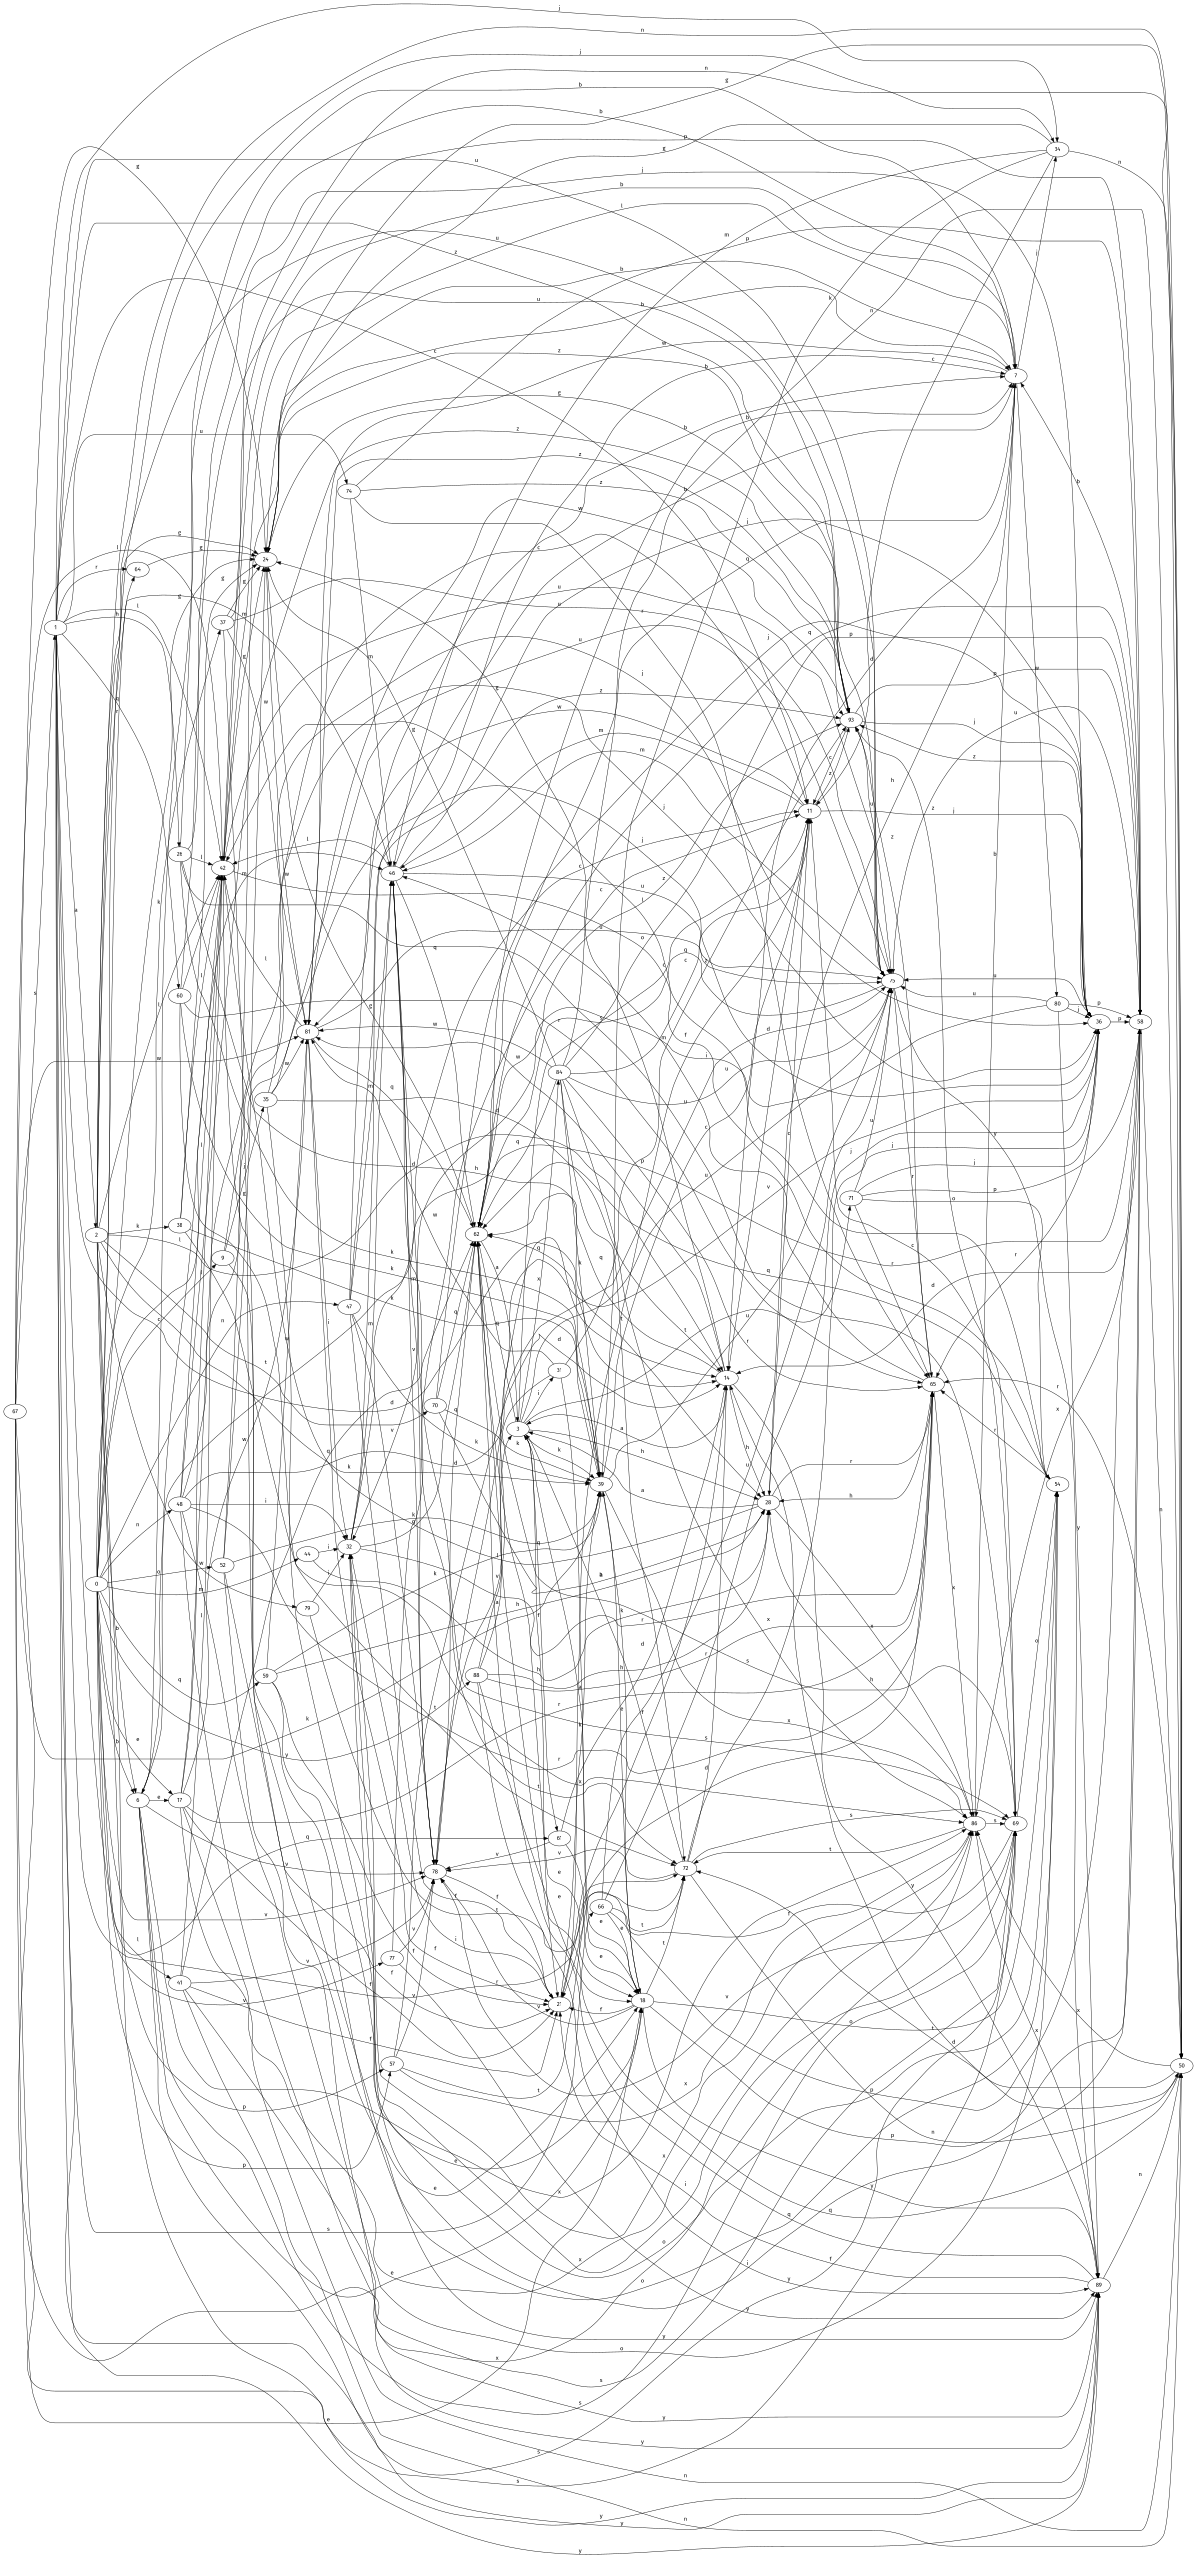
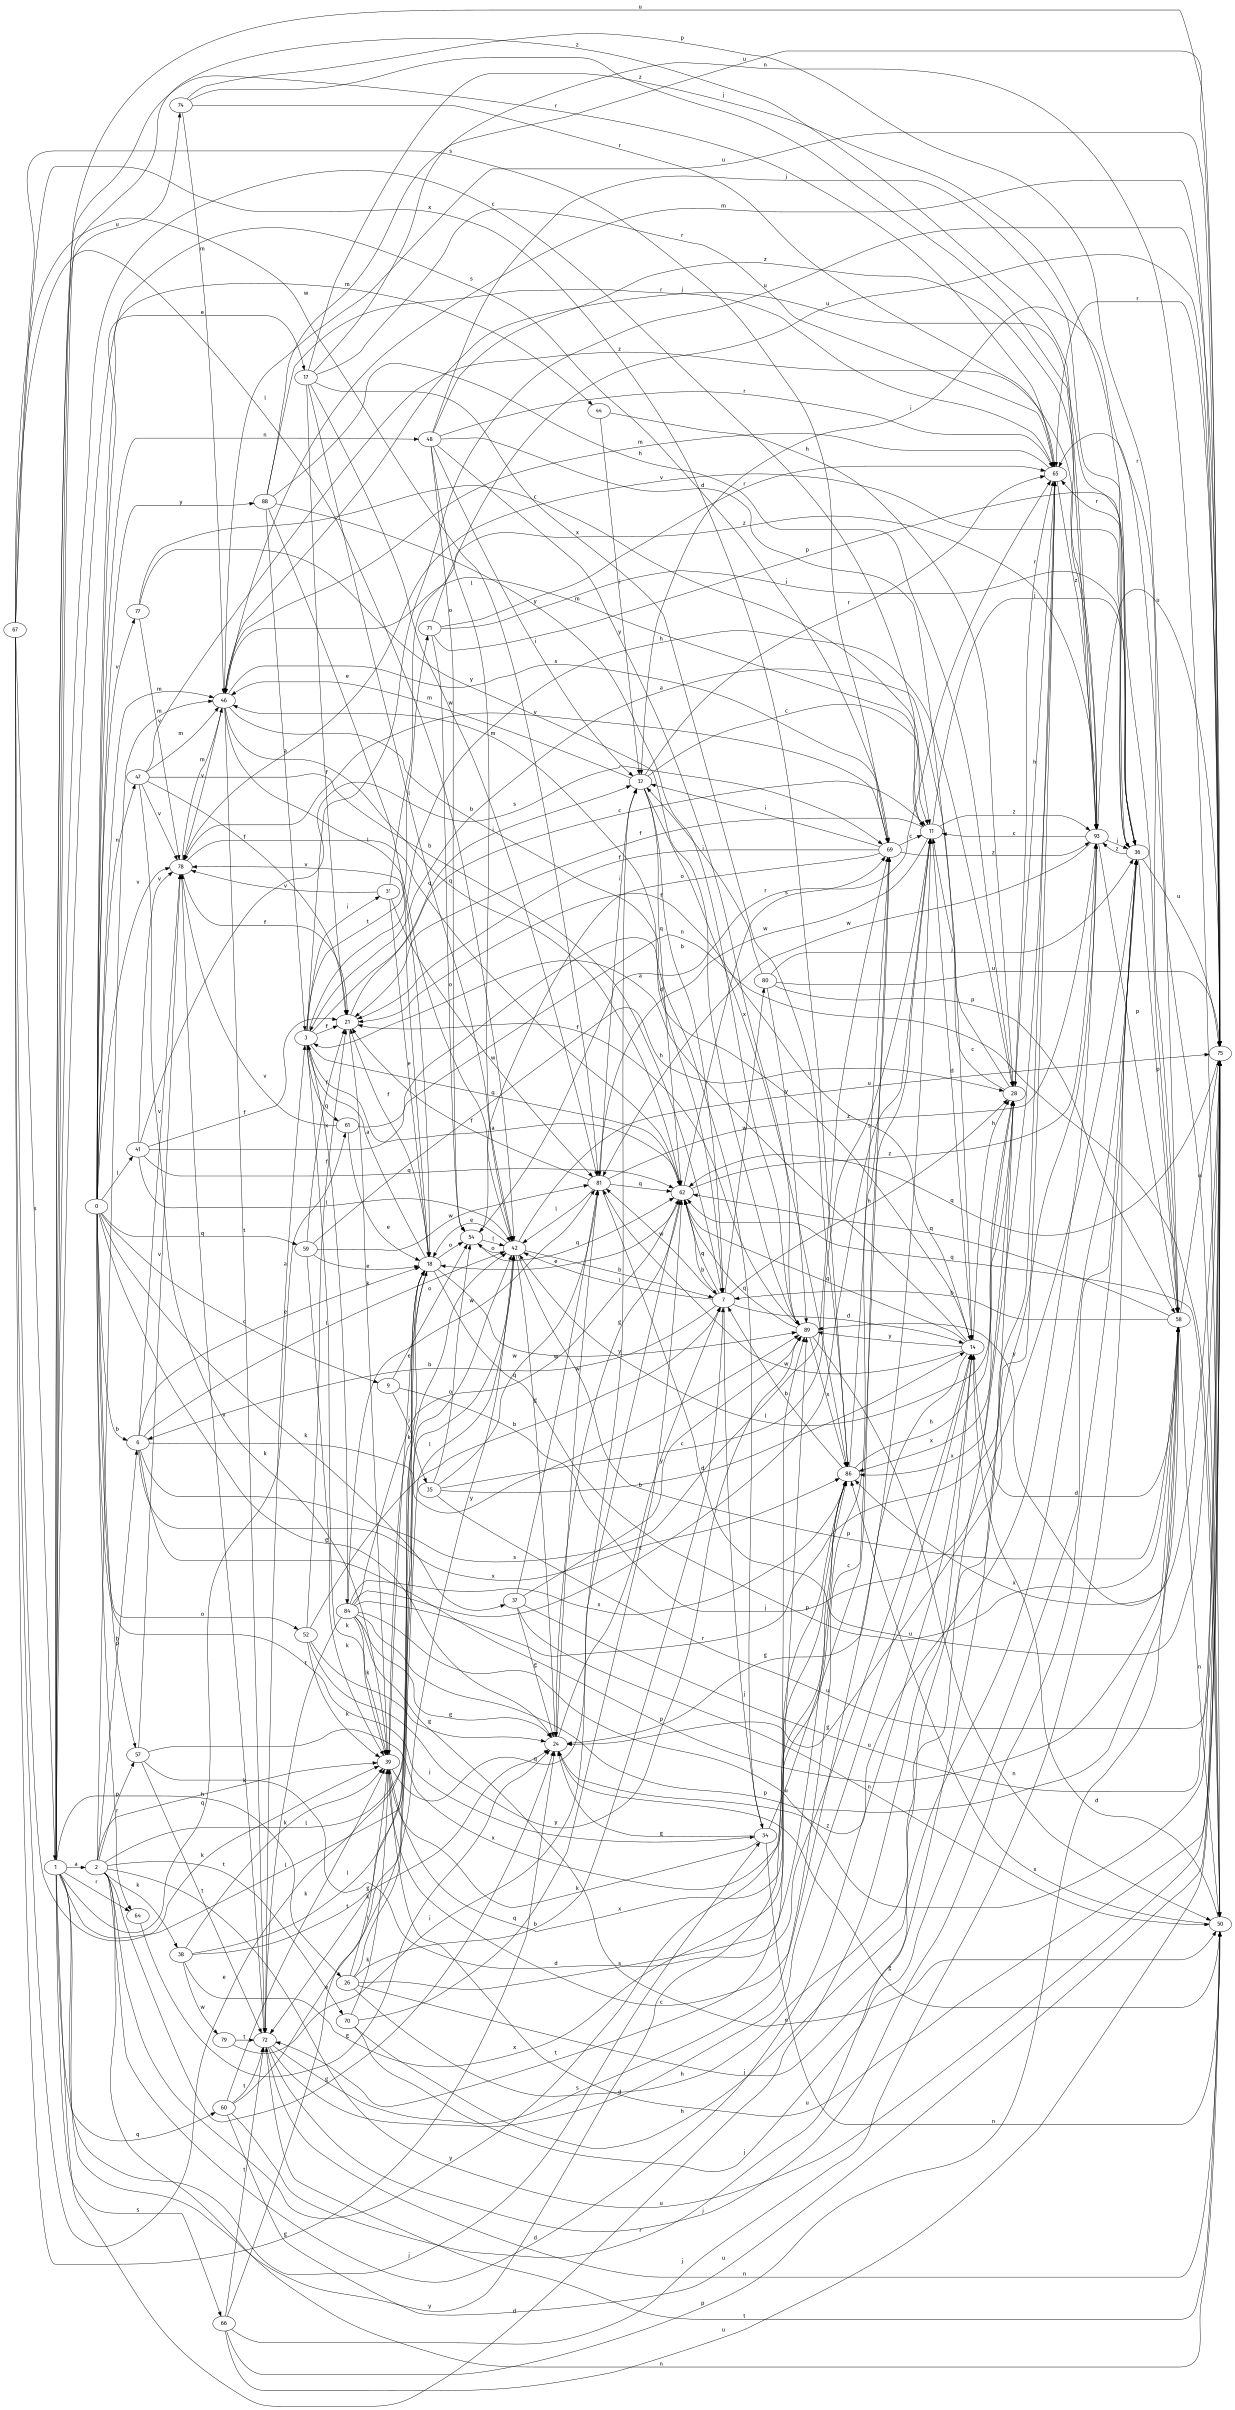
edge "2" -> "79": now "38" -> "79"
edge "6" -> "17": removed, label "e"
